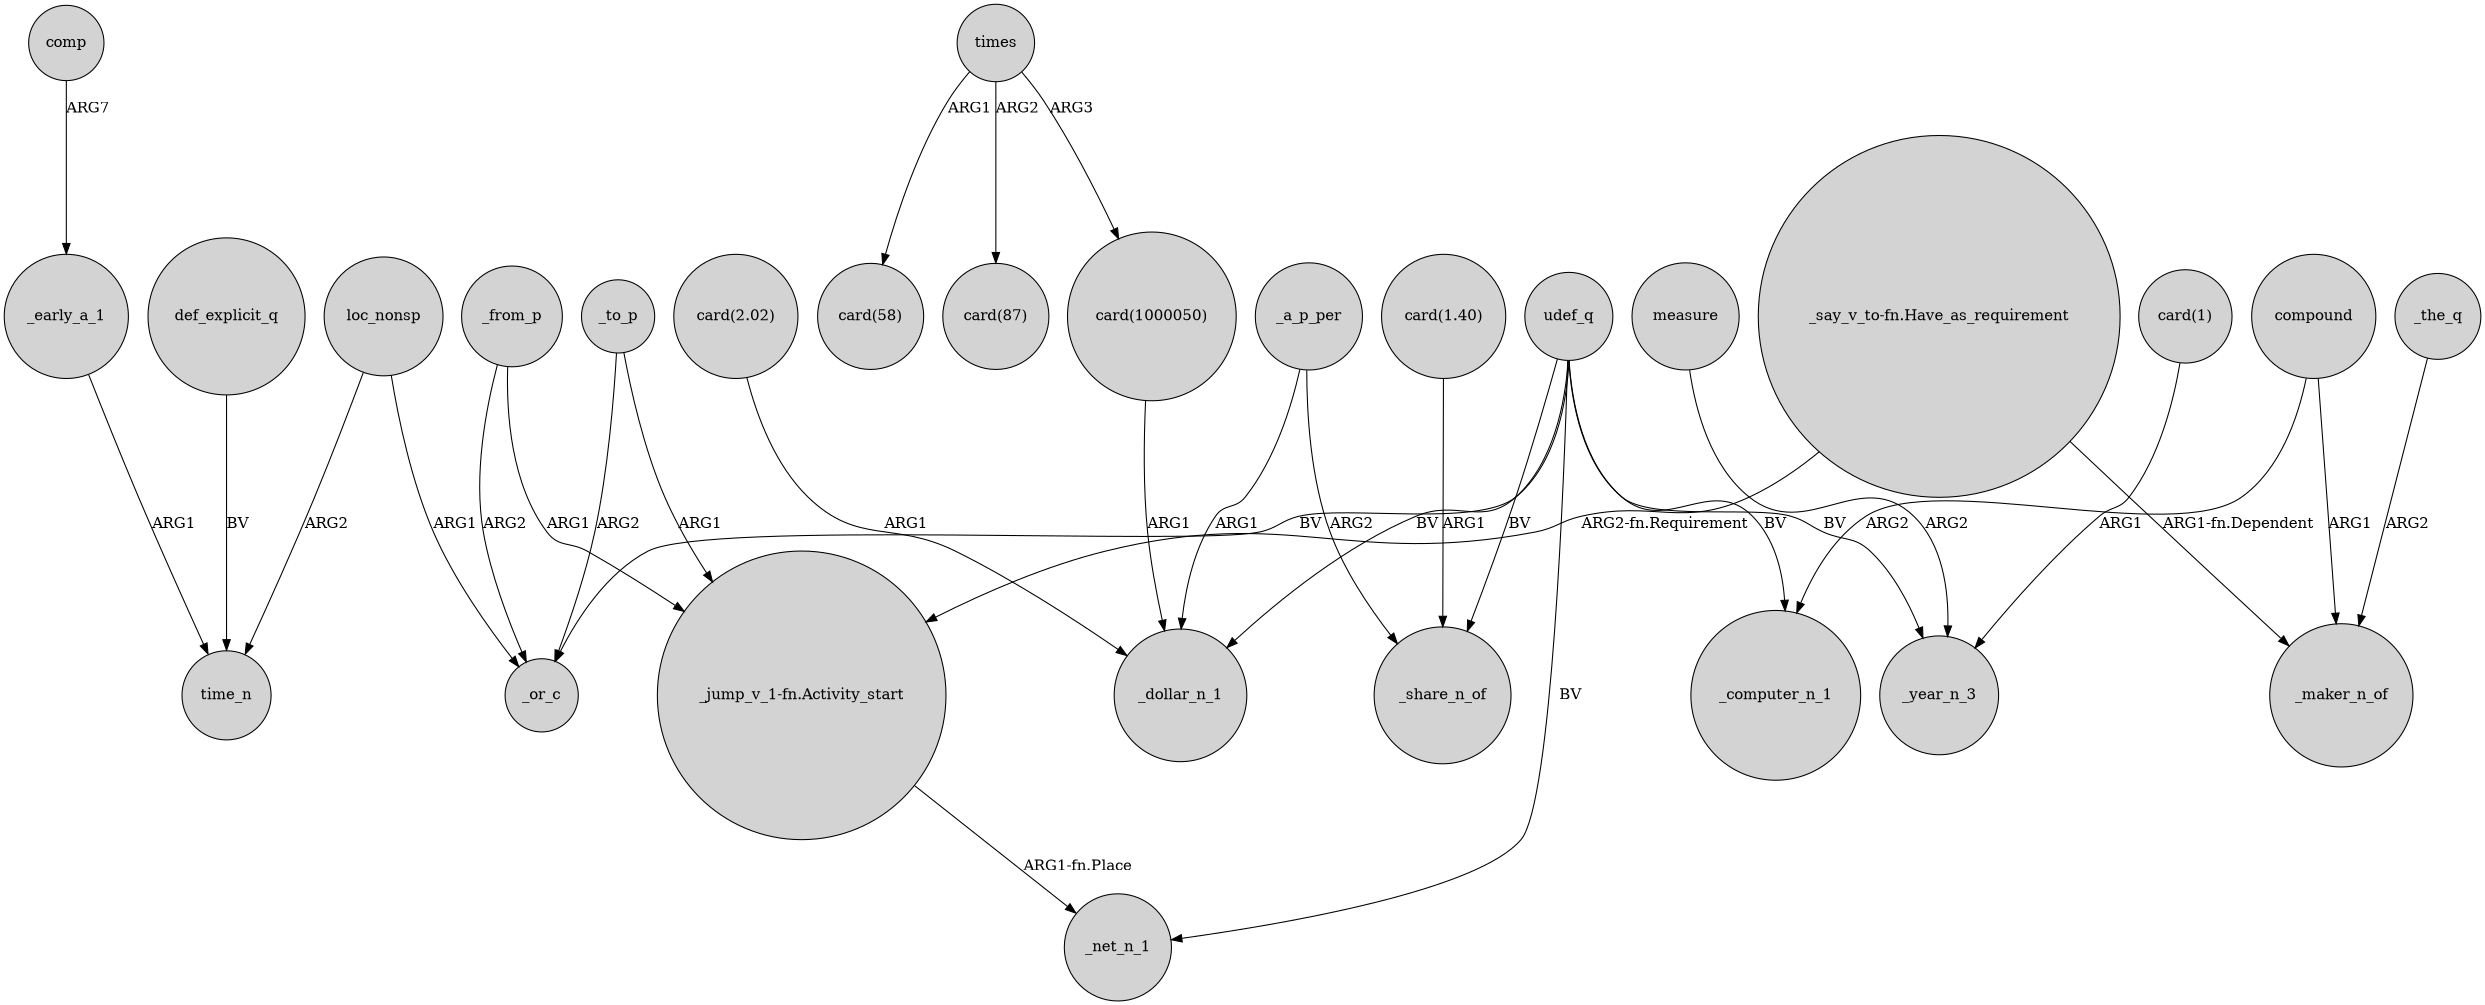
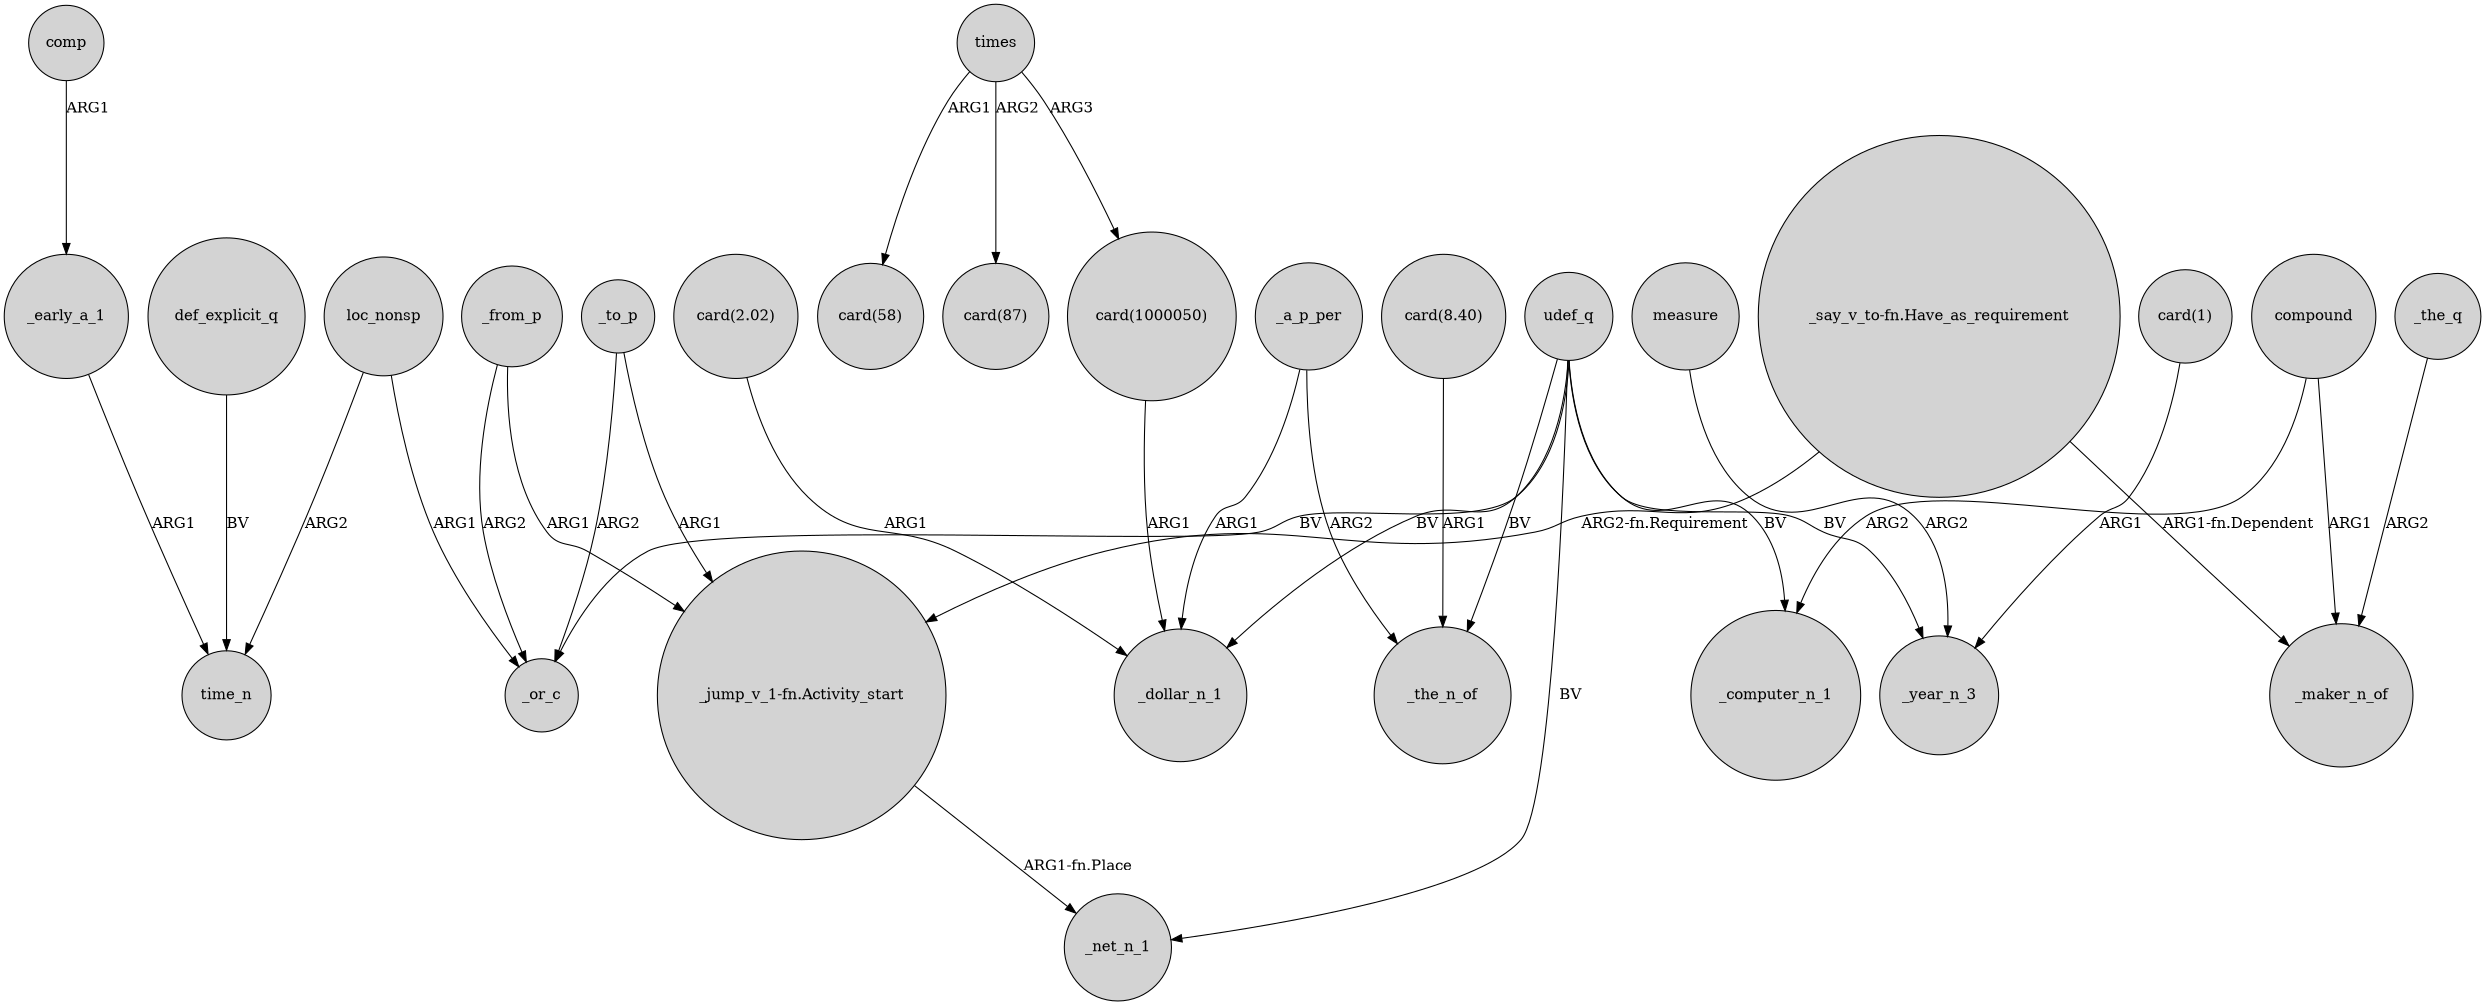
edge "comp" -> "_early_a_1": label "ARG7" -> "ARG1"
node "card(1.40)": label "card(1.40)" -> "card(8.40)"
node "_share_n_of": label "_share_n_of" -> "_the_n_of"
